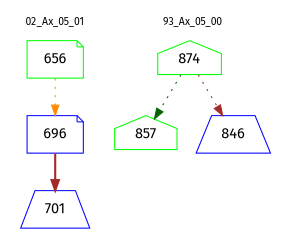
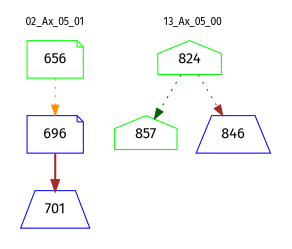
cluster "93_Ax_05_00": label "93_Ax_05_00" -> "13_Ax_05_00"
node "874": label "874" -> "824"
